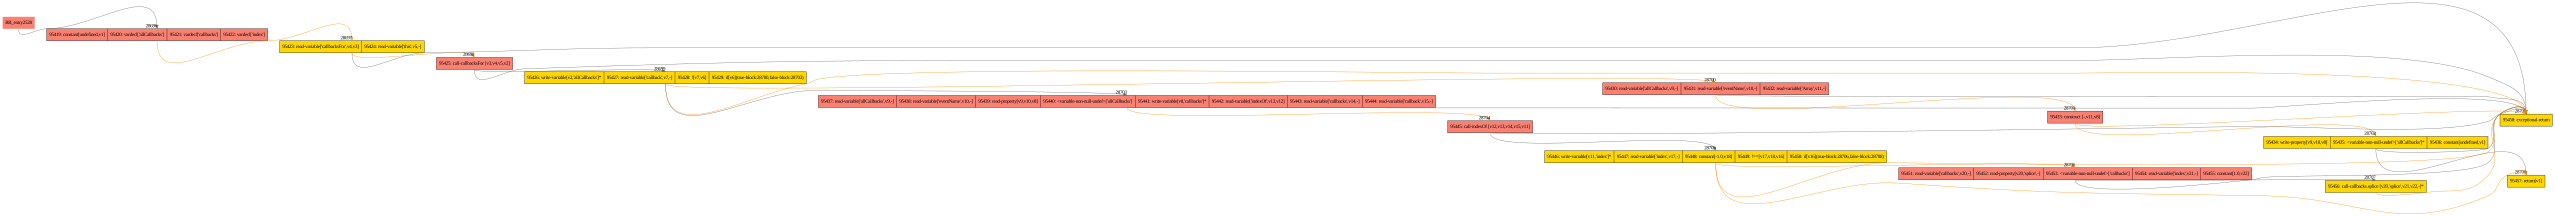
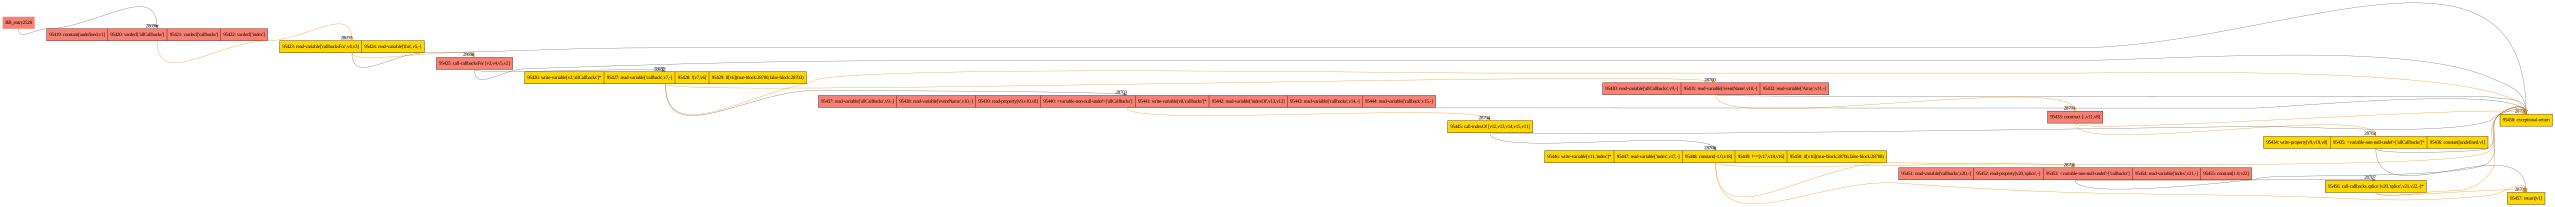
node "95445: call-indexOf [v12,v13,v14,v15,v11]": fillcolor salmon -> gold
edge "95456: call-callbacks.splice [v20,'splice',v21,v22,-]*" -> "95457: return[v1]": added
